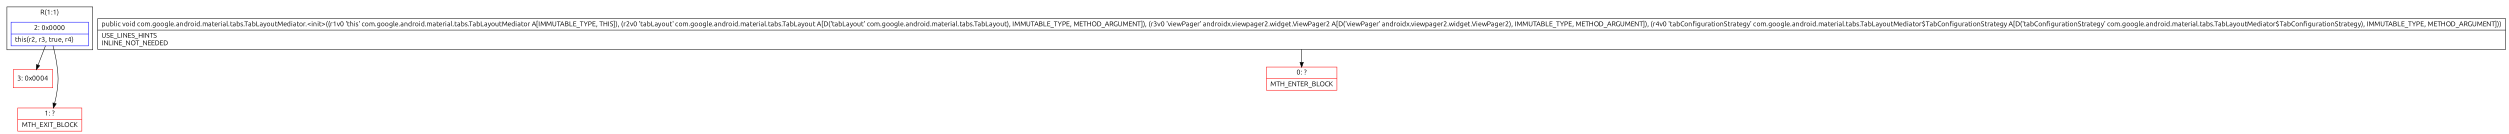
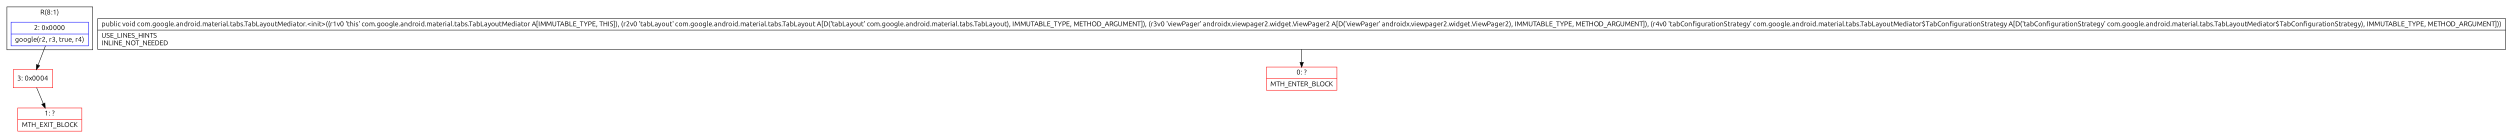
cluster "R(1:1)": label "R(1:1)" -> "R(8:1)"
node "2: 0x0000": text "this(r2, r3, true, r4)" -> "google(r2, r3, true, r4)"
edge "2: 0x0000" -> "1: ?": now "3: 0x0004" -> "1: ?"
